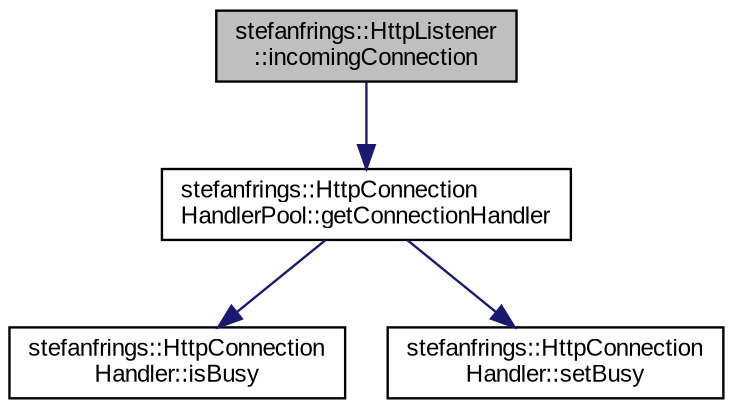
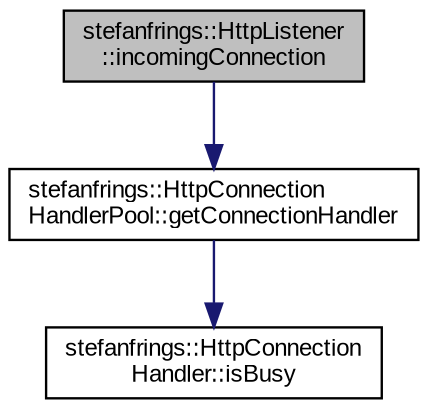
node "stefanfrings::HttpConnection Handler::setBusy": removed
